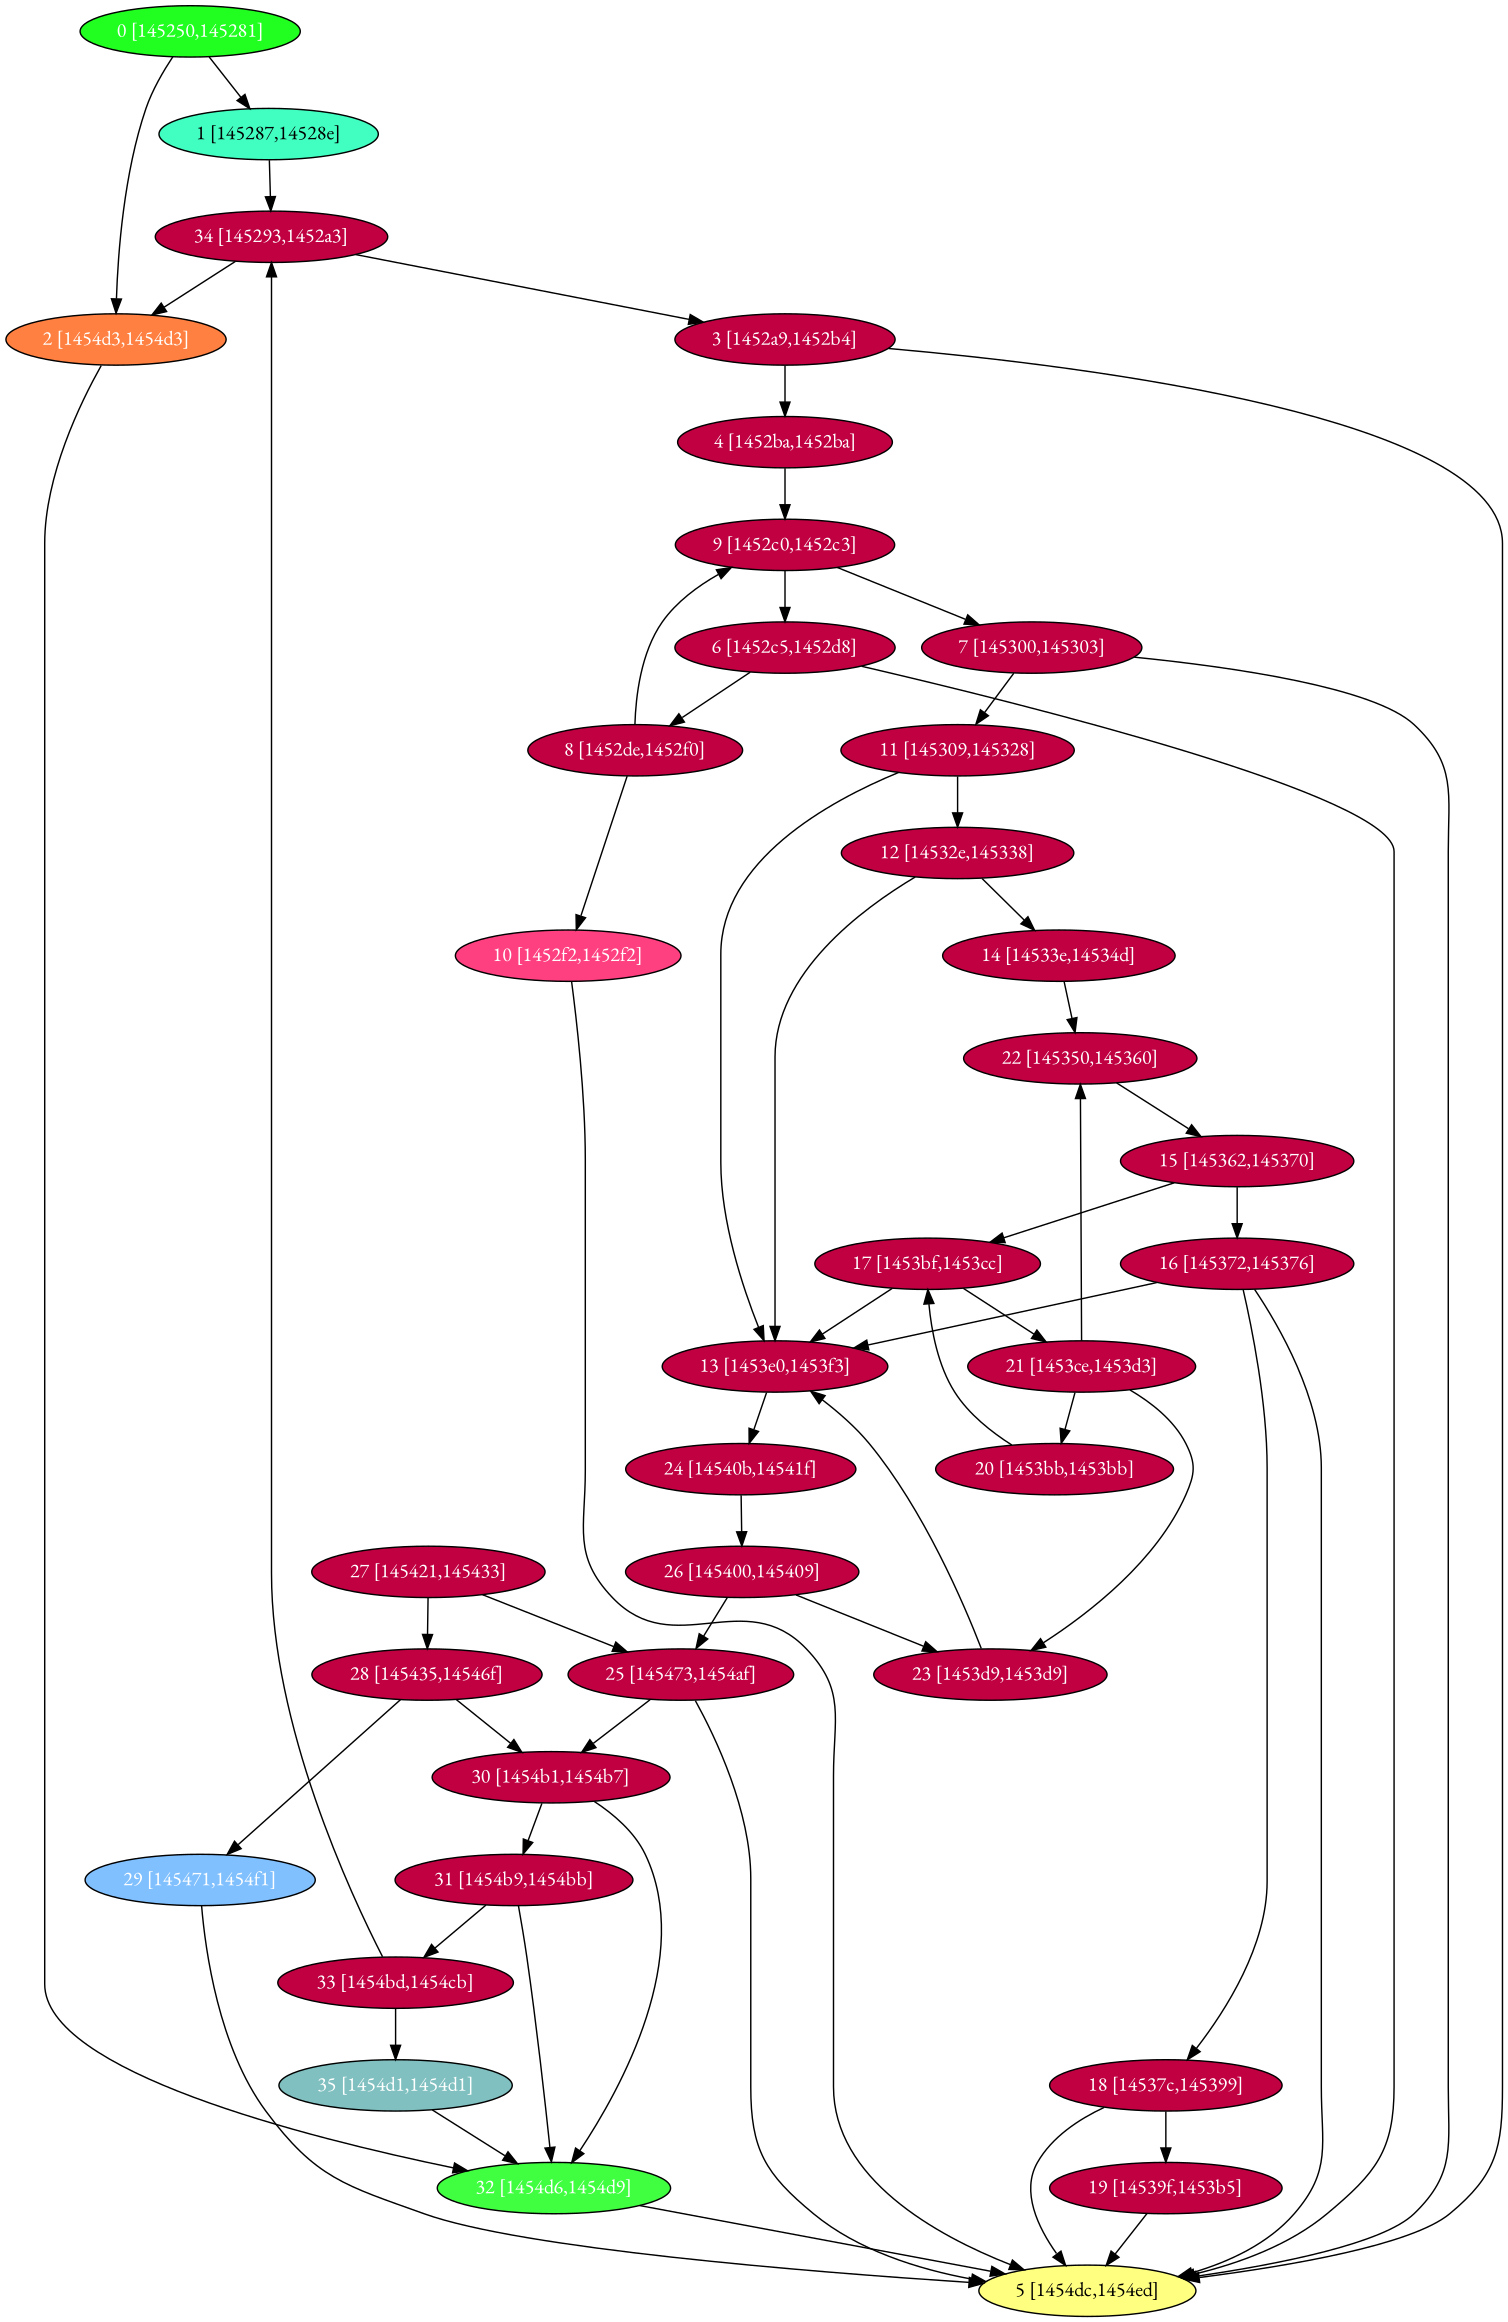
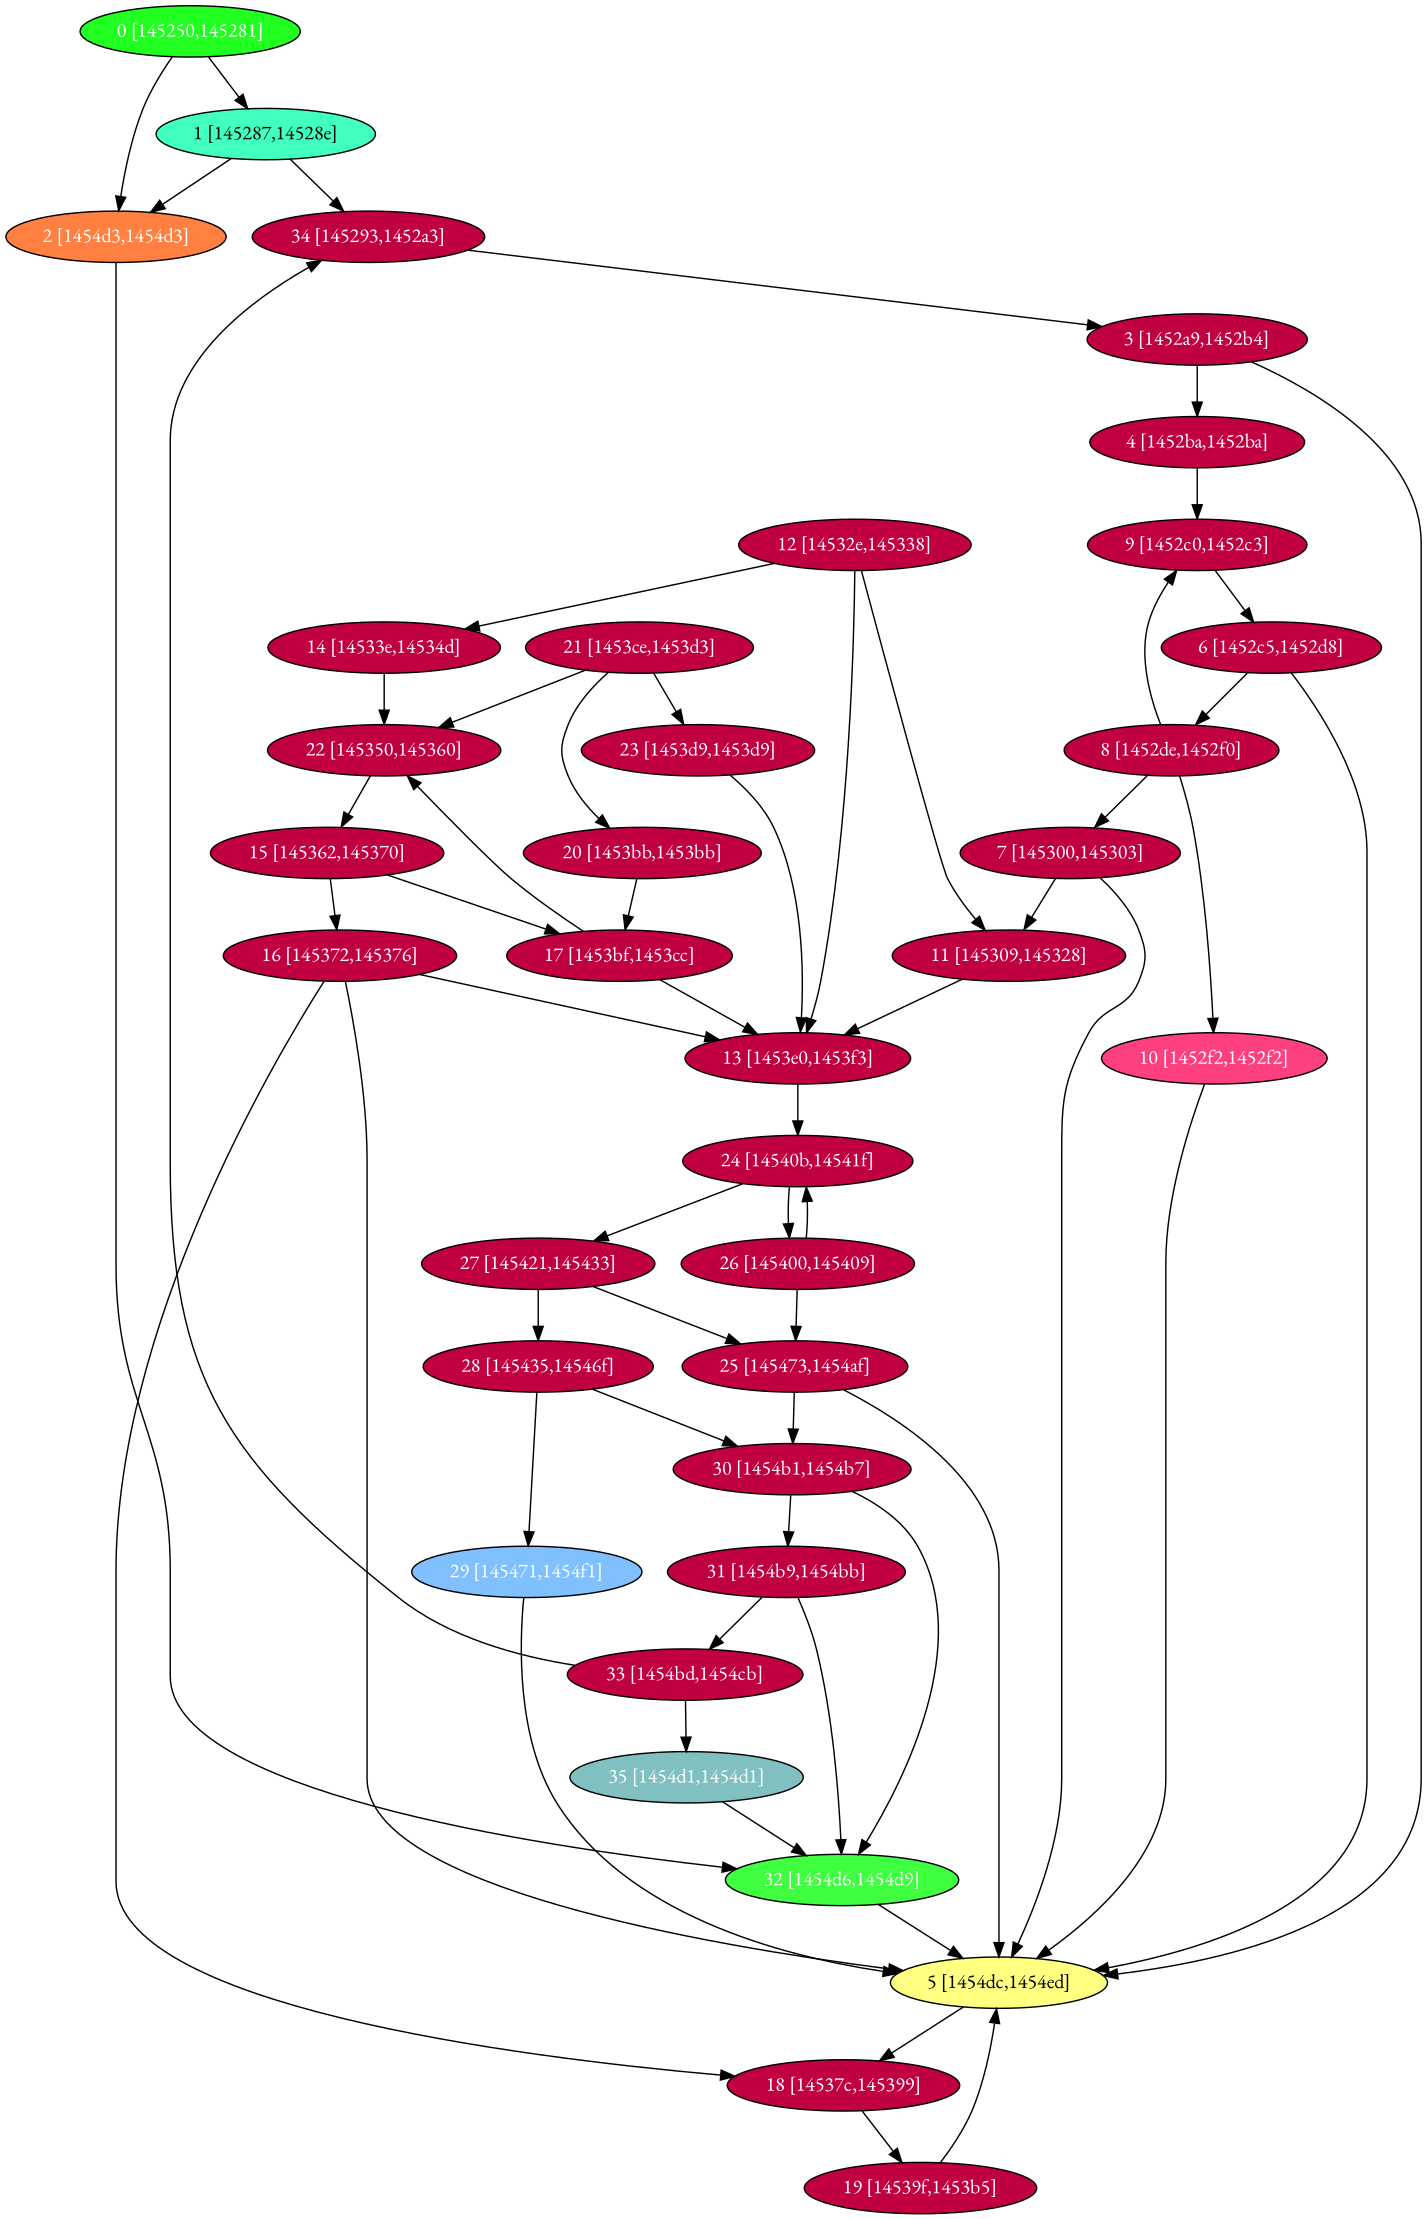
edge "34 [145293,1452a3]" -> "2 [1454d3,1454d3]": now "1 [145287,14528e]" -> "2 [1454d3,1454d3]"
edge "9 [1452c0,1452c3]" -> "7 [145300,145303]": now "8 [1452de,1452f0]" -> "7 [145300,145303]"
edge "11 [145309,145328]" -> "12 [14532e,145338]": reversed
edge "24 [14540b,14541f]" -> "27 [145421,145433]": added
edge "17 [1453bf,1453cc]" -> "21 [1453ce,1453d3]": now "17 [1453bf,1453cc]" -> "22 [145350,145360]"
edge "26 [145400,145409]" -> "23 [1453d9,1453d9]": now "26 [145400,145409]" -> "24 [14540b,14541f]"
edge "18 [14537c,145399]" -> "5 [1454dc,1454ed]": reversed
